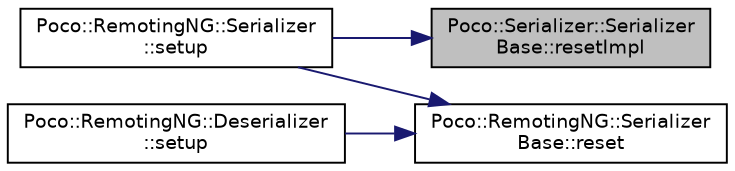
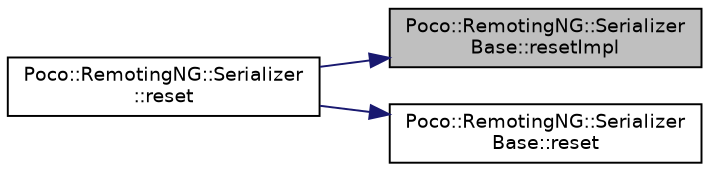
node "Poco::RemotingNG::Serializer ::setup": label "Poco::RemotingNG::Serializer ::setup" -> "Poco::RemotingNG::Serializer ::reset"
node "Poco::Serializer::Serializer Base::resetImpl": label "Poco::Serializer::Serializer Base::resetImpl" -> "Poco::RemotingNG::Serializer Base::resetImpl"
node "Poco::RemotingNG::Deserializer ::setup": removed
